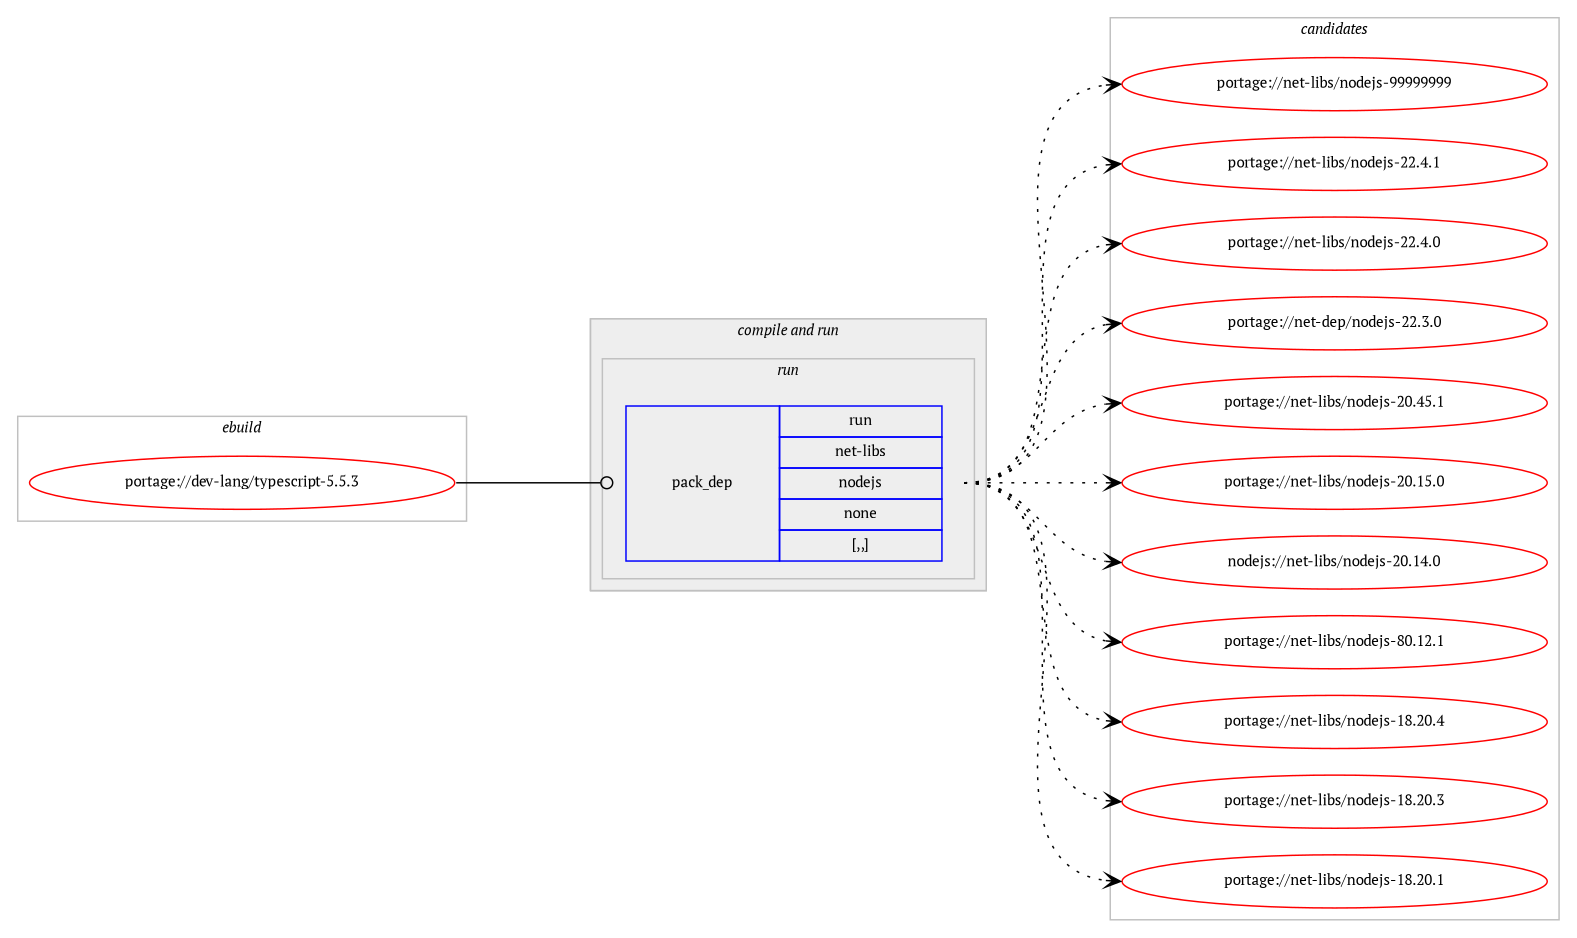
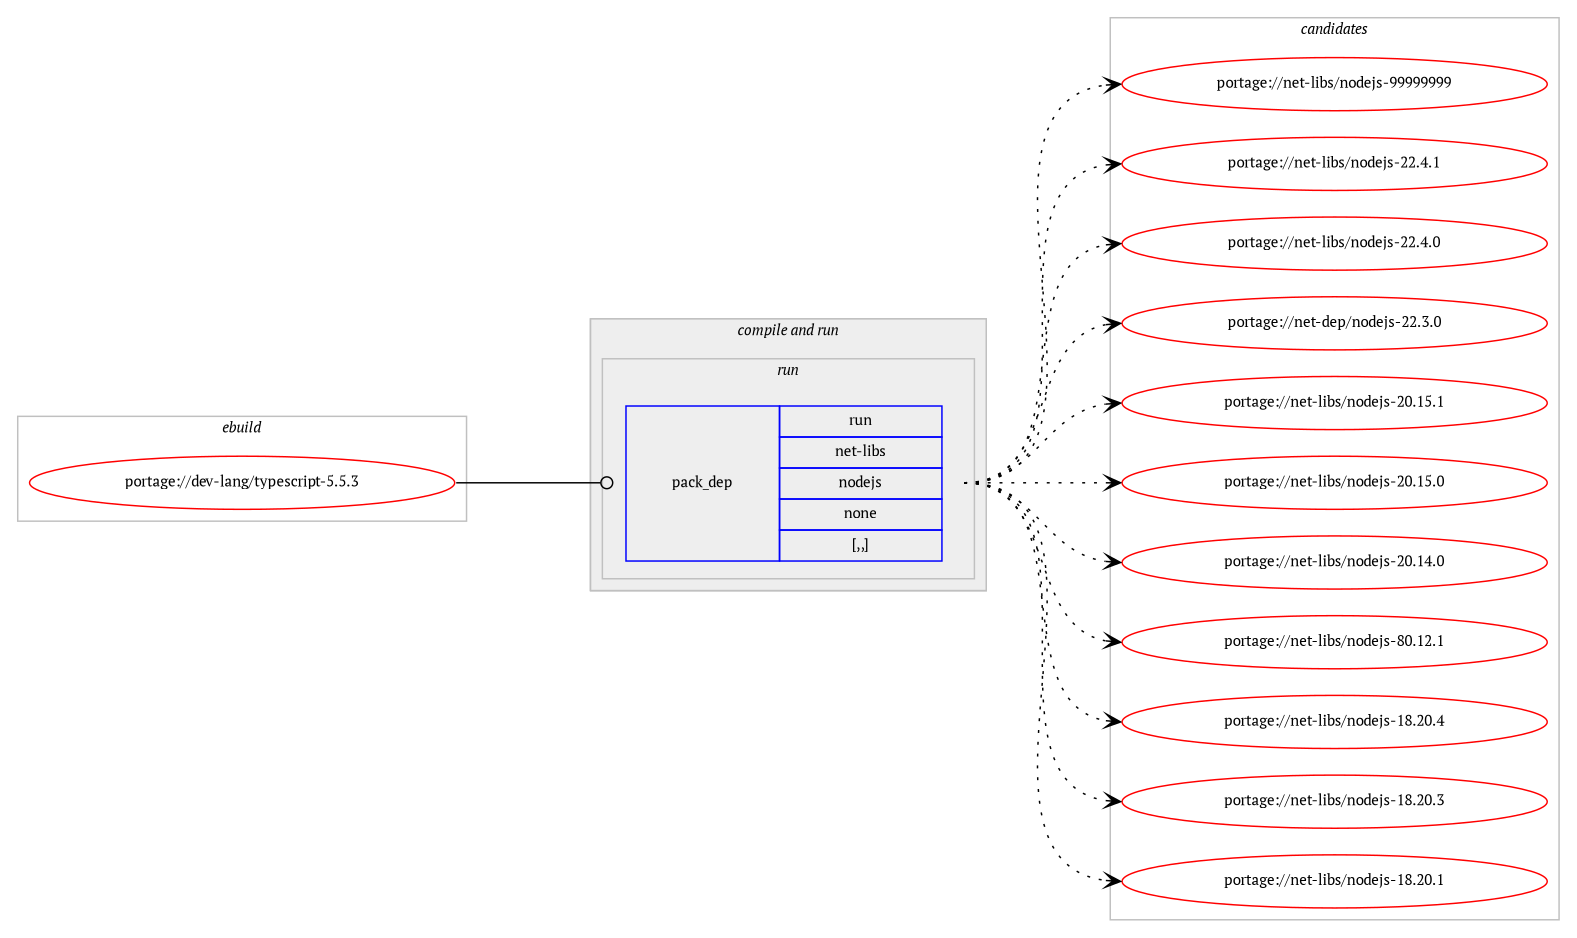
node "portage://net-libs/nodejs-20.45.1": label "portage://net-libs/nodejs-20.45.1" -> "portage://net-libs/nodejs-20.15.1"
node "nodejs://net-libs/nodejs-20.14.0": label "nodejs://net-libs/nodejs-20.14.0" -> "portage://net-libs/nodejs-20.14.0"
